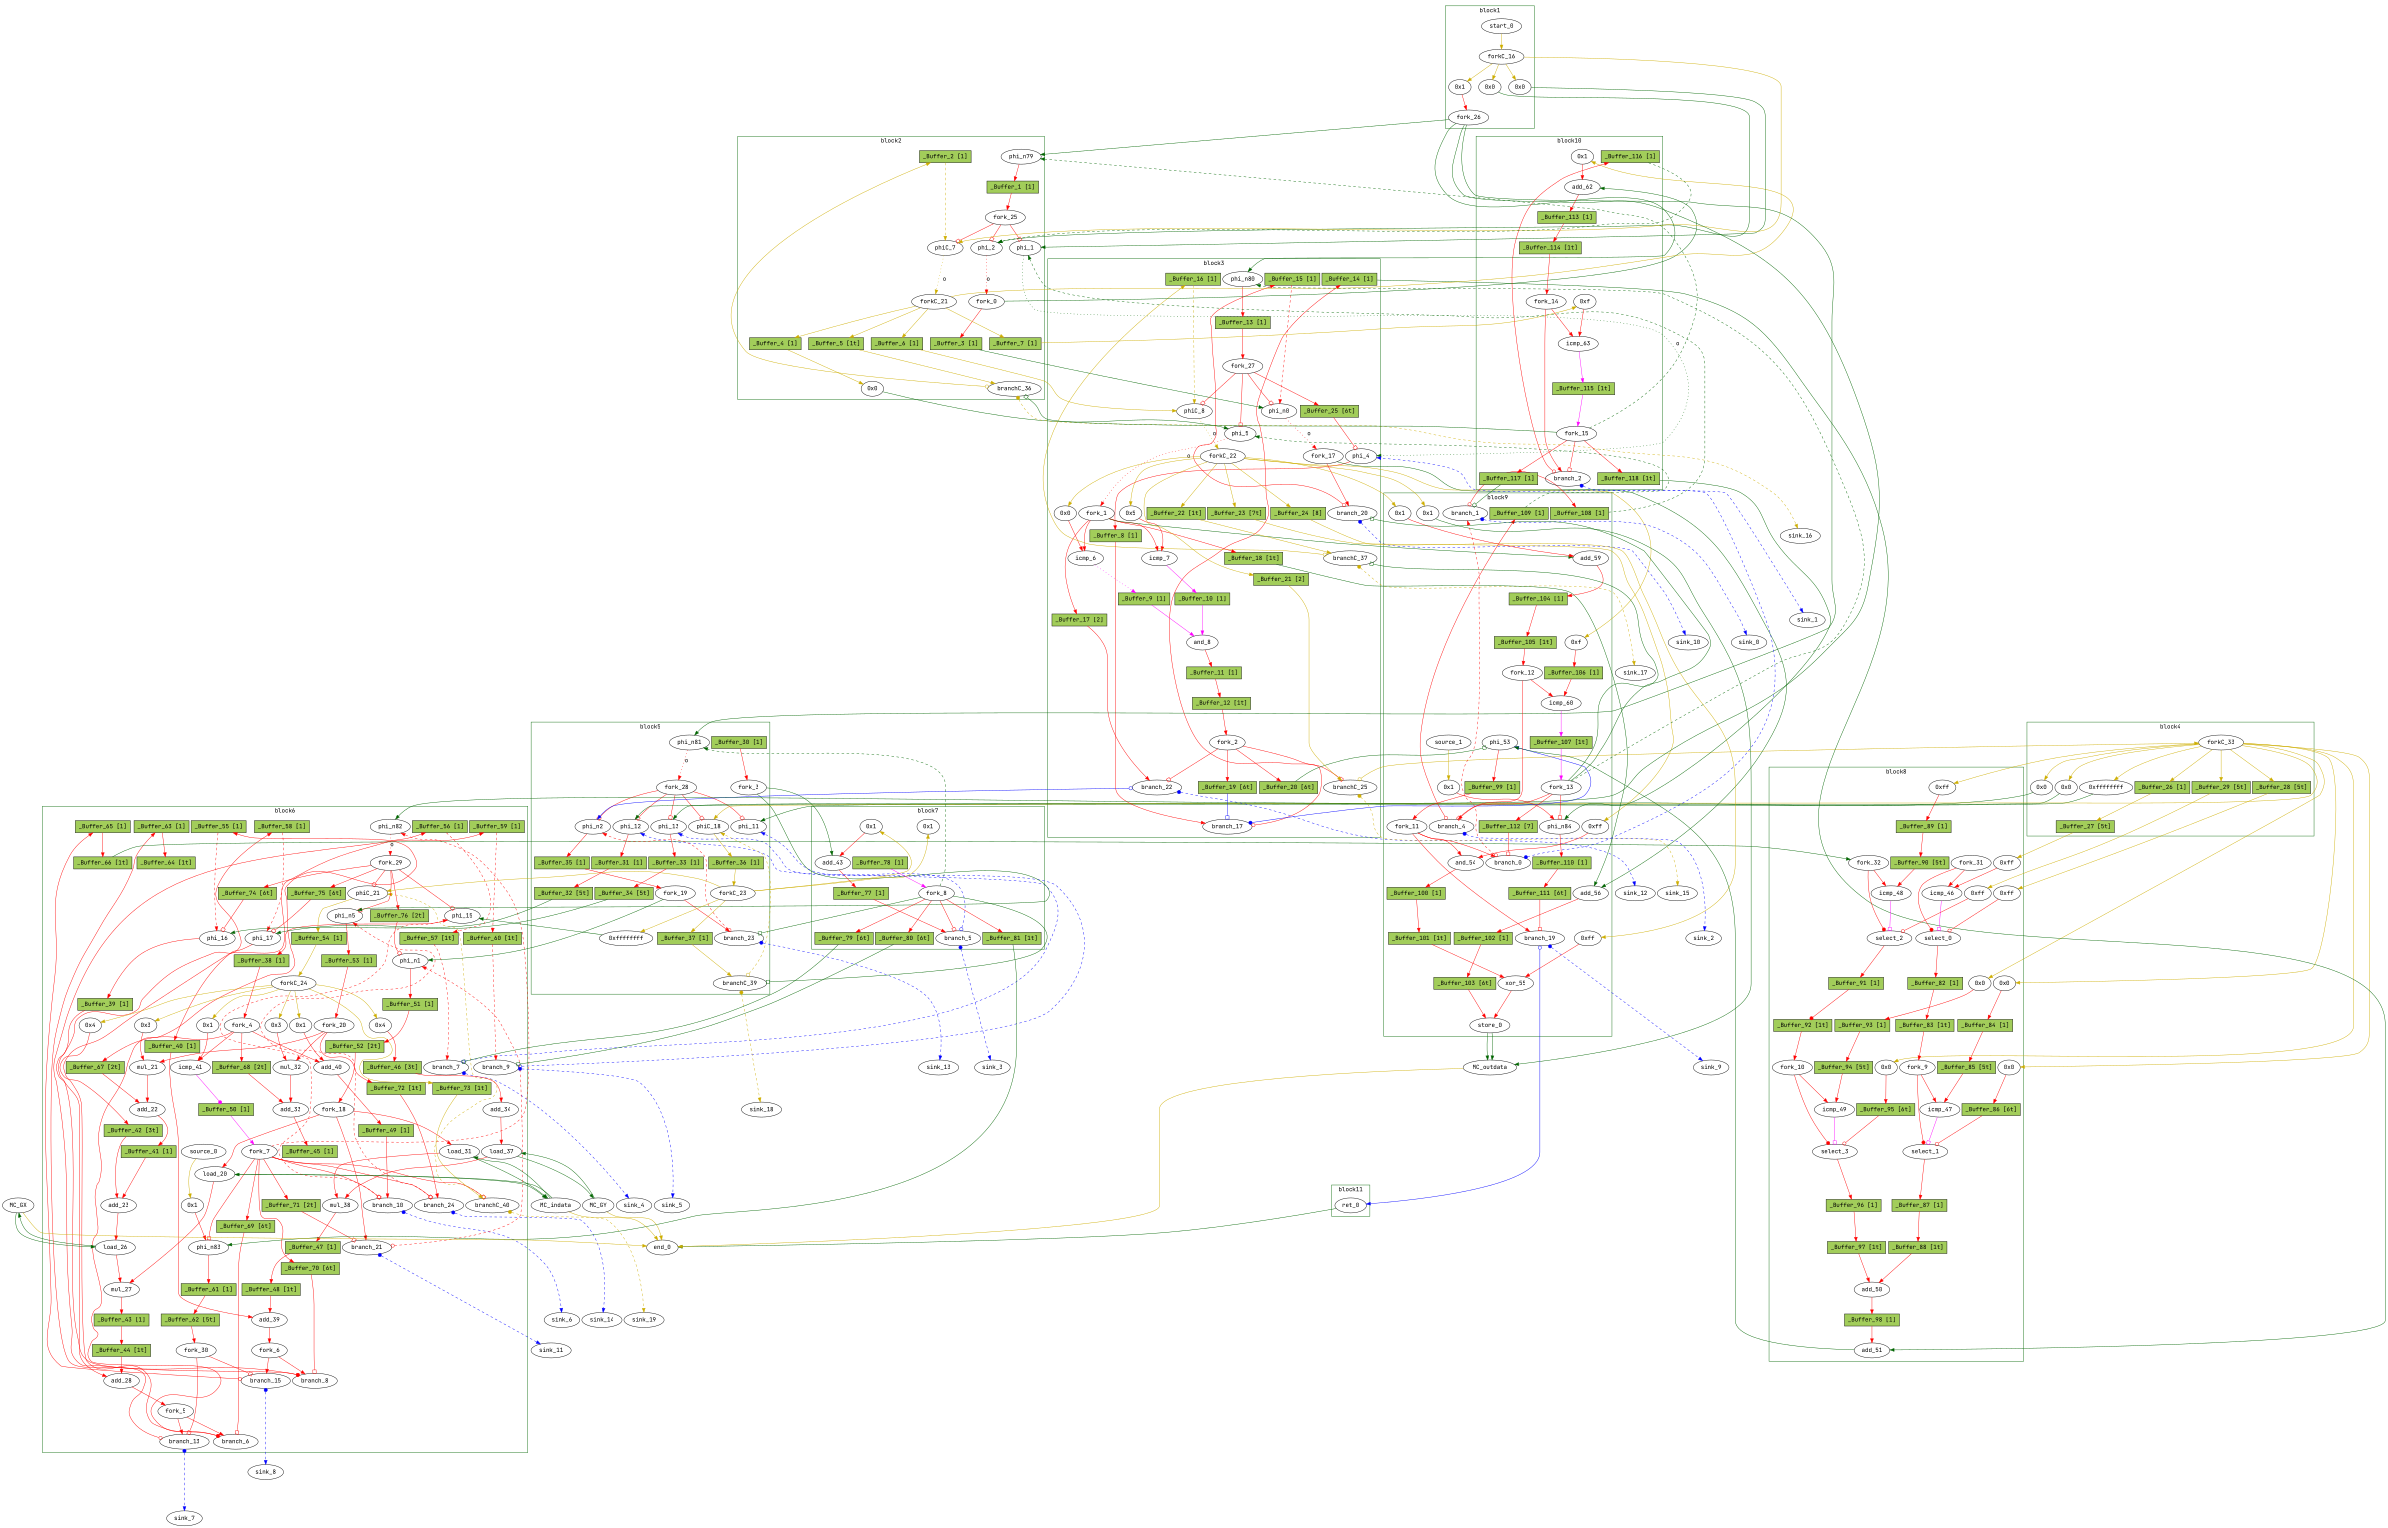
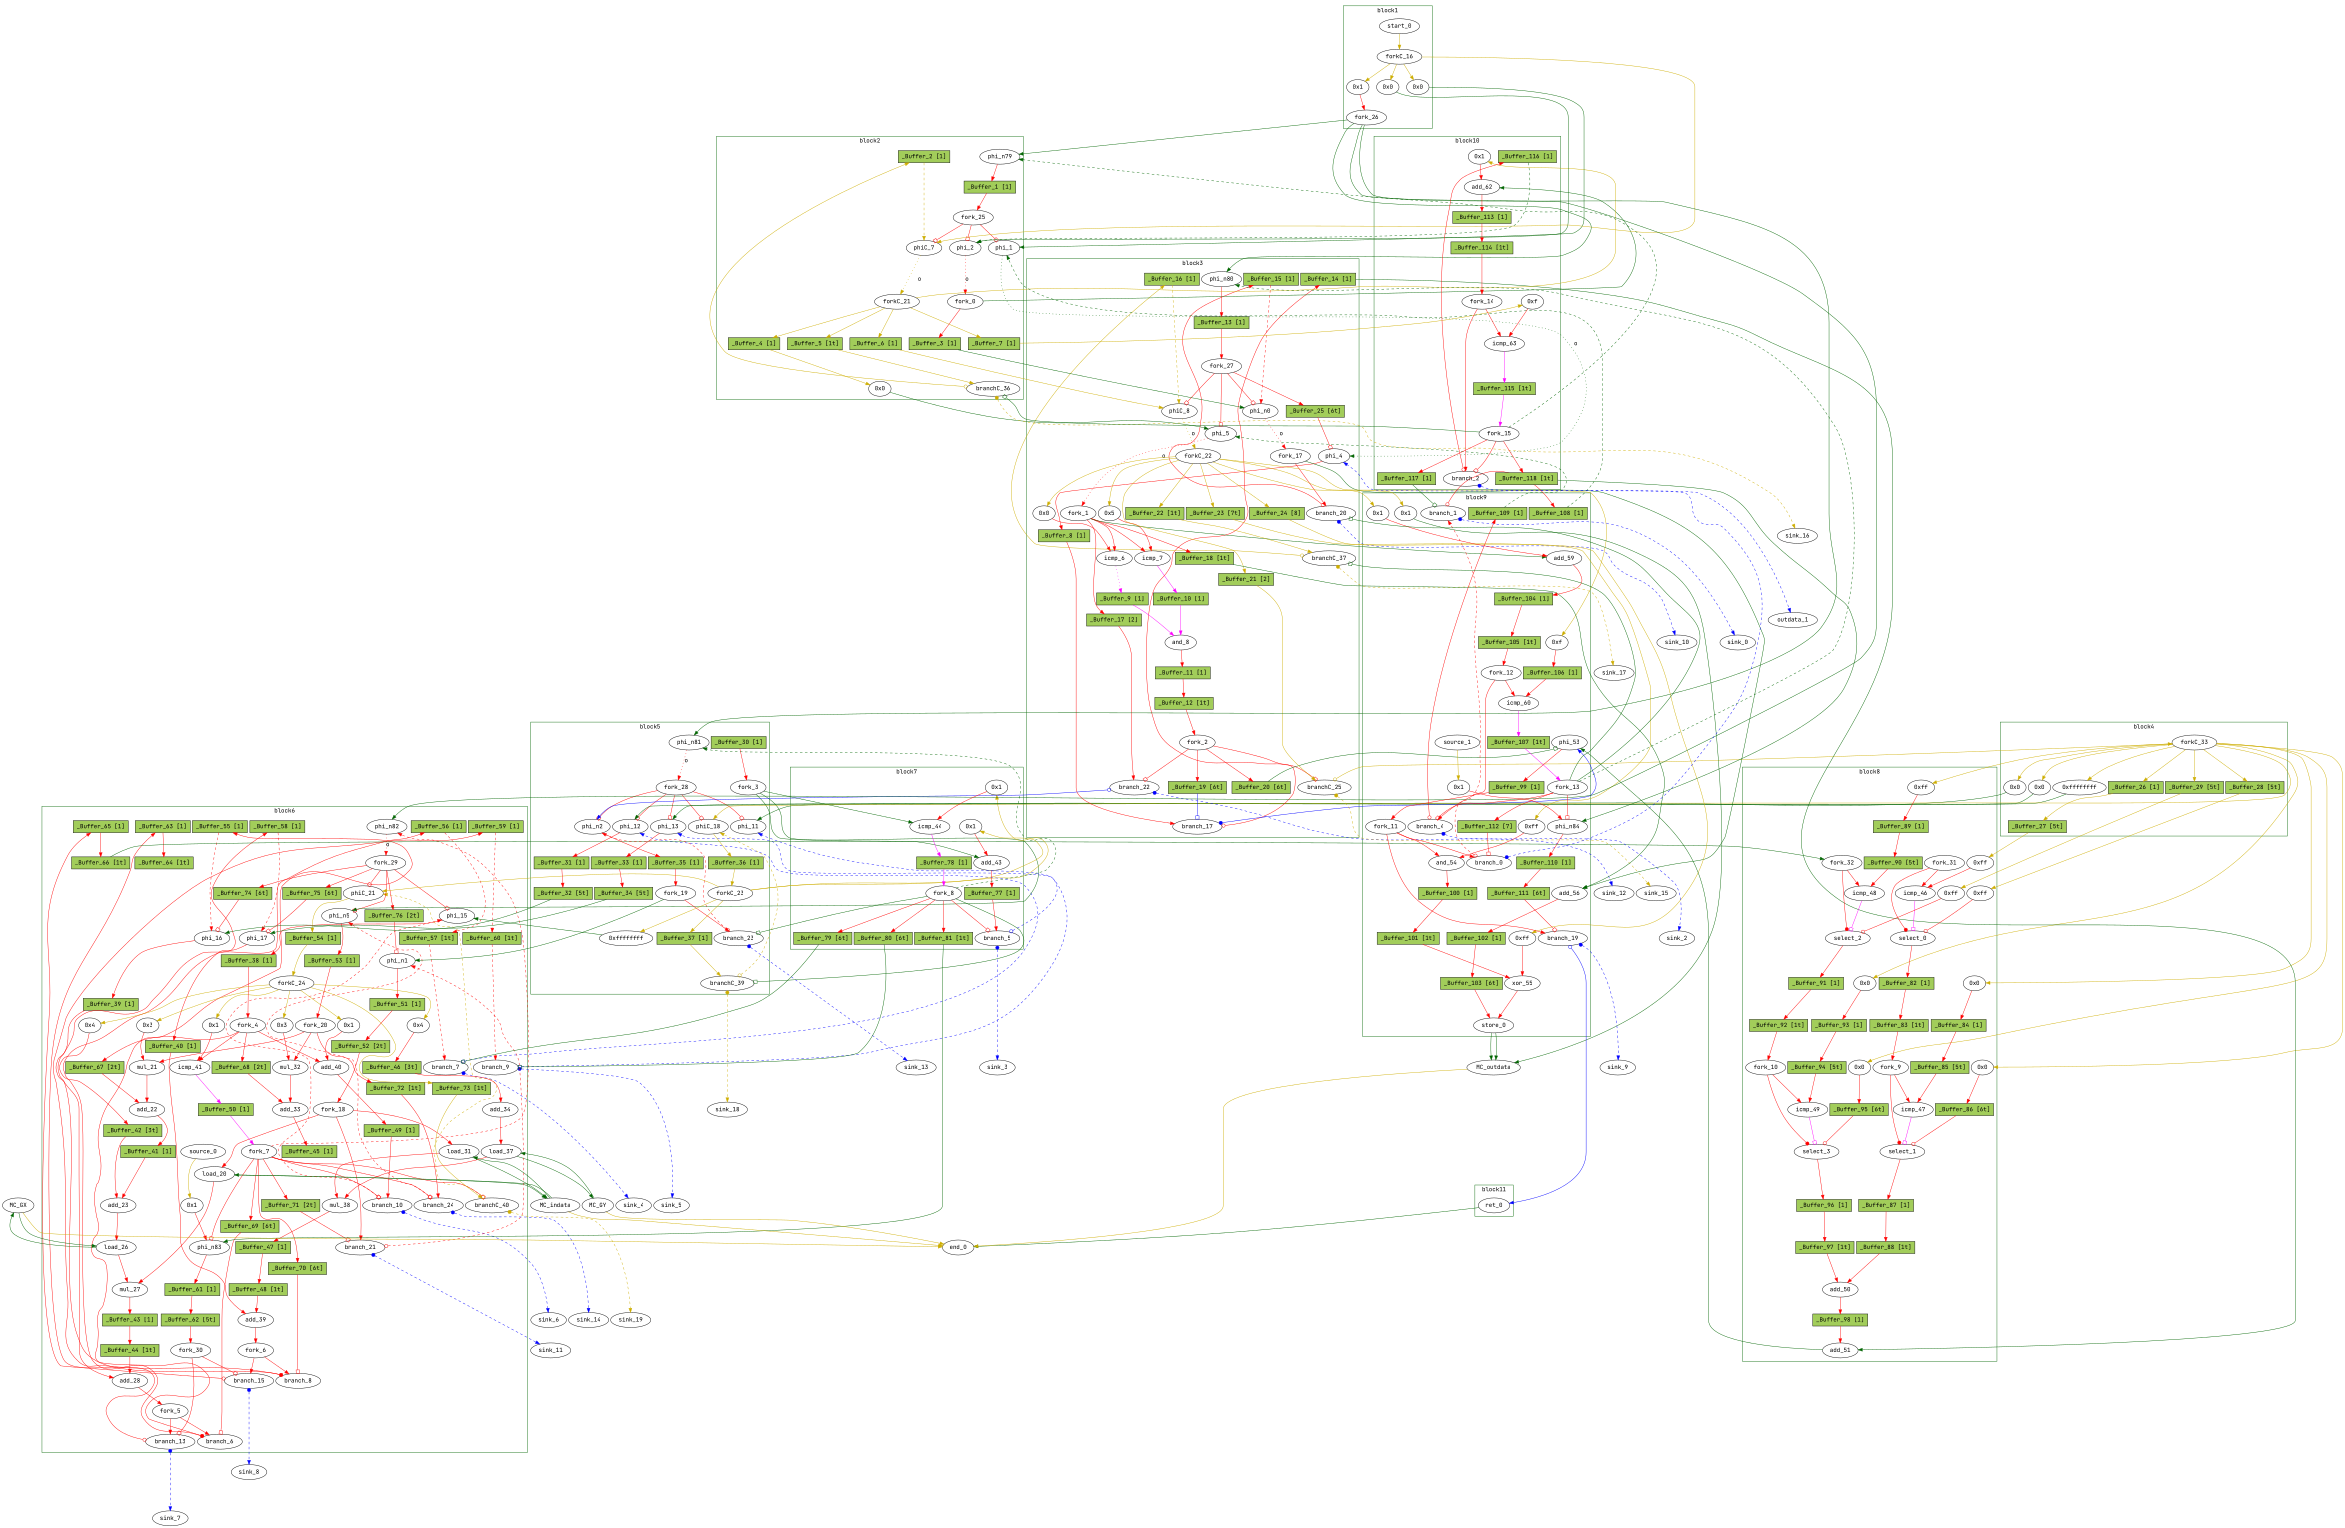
node "sink_1": label "sink_1" -> "outdata_1"
node "icmp_44": added
edge "_Buffer_91 [1]" -> "_Buffer_92 [1t]": arrowhead dot -> normal
edge "icmp_41" -> "_Buffer_50 [1]": arrowhead dot -> normal
